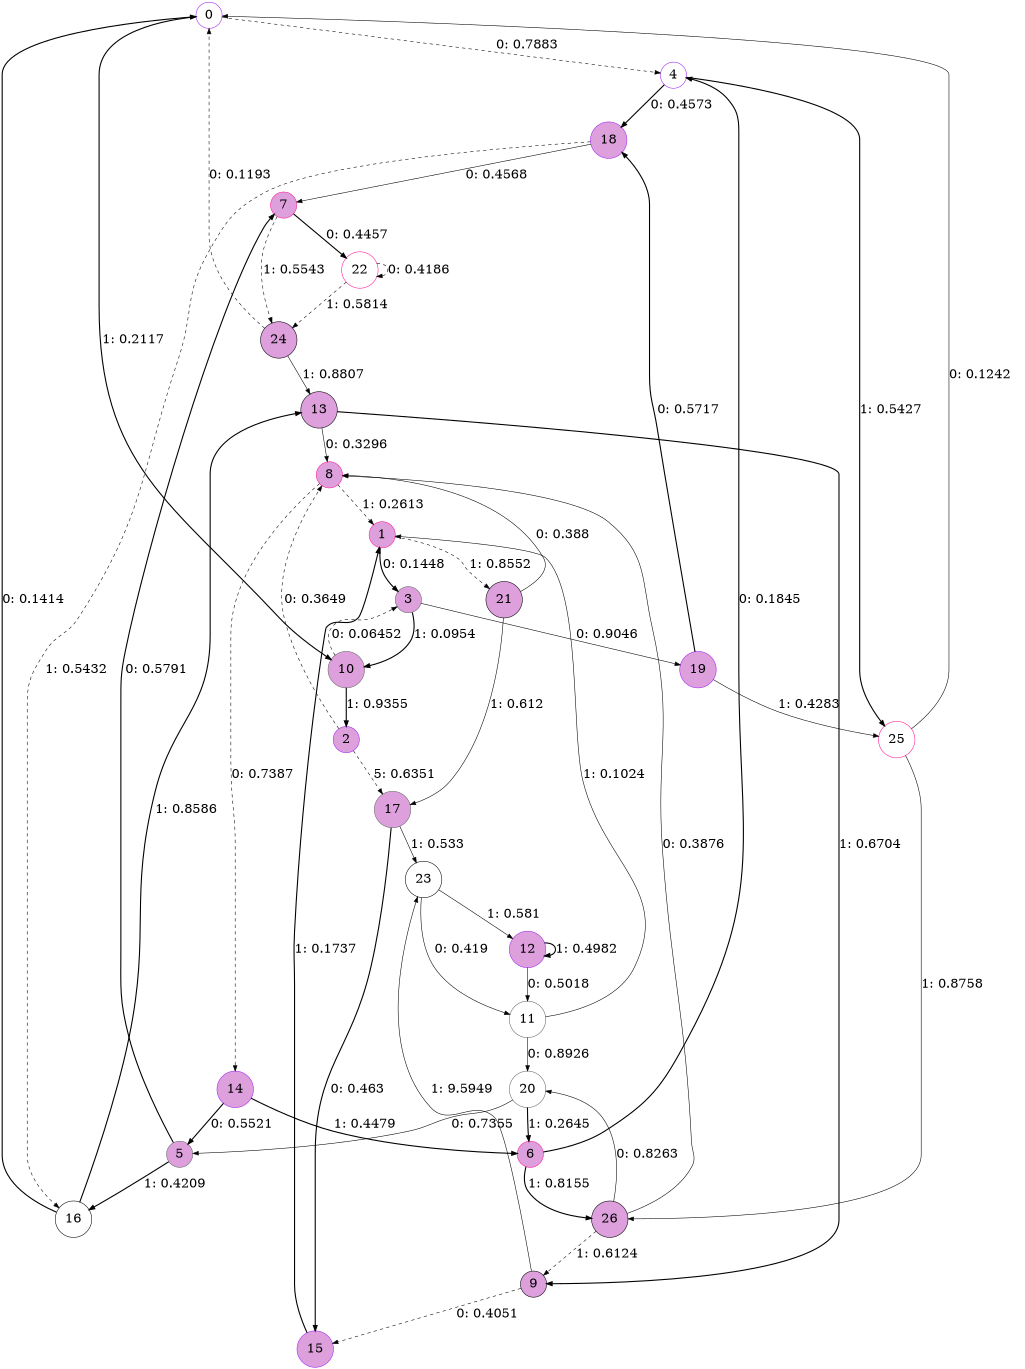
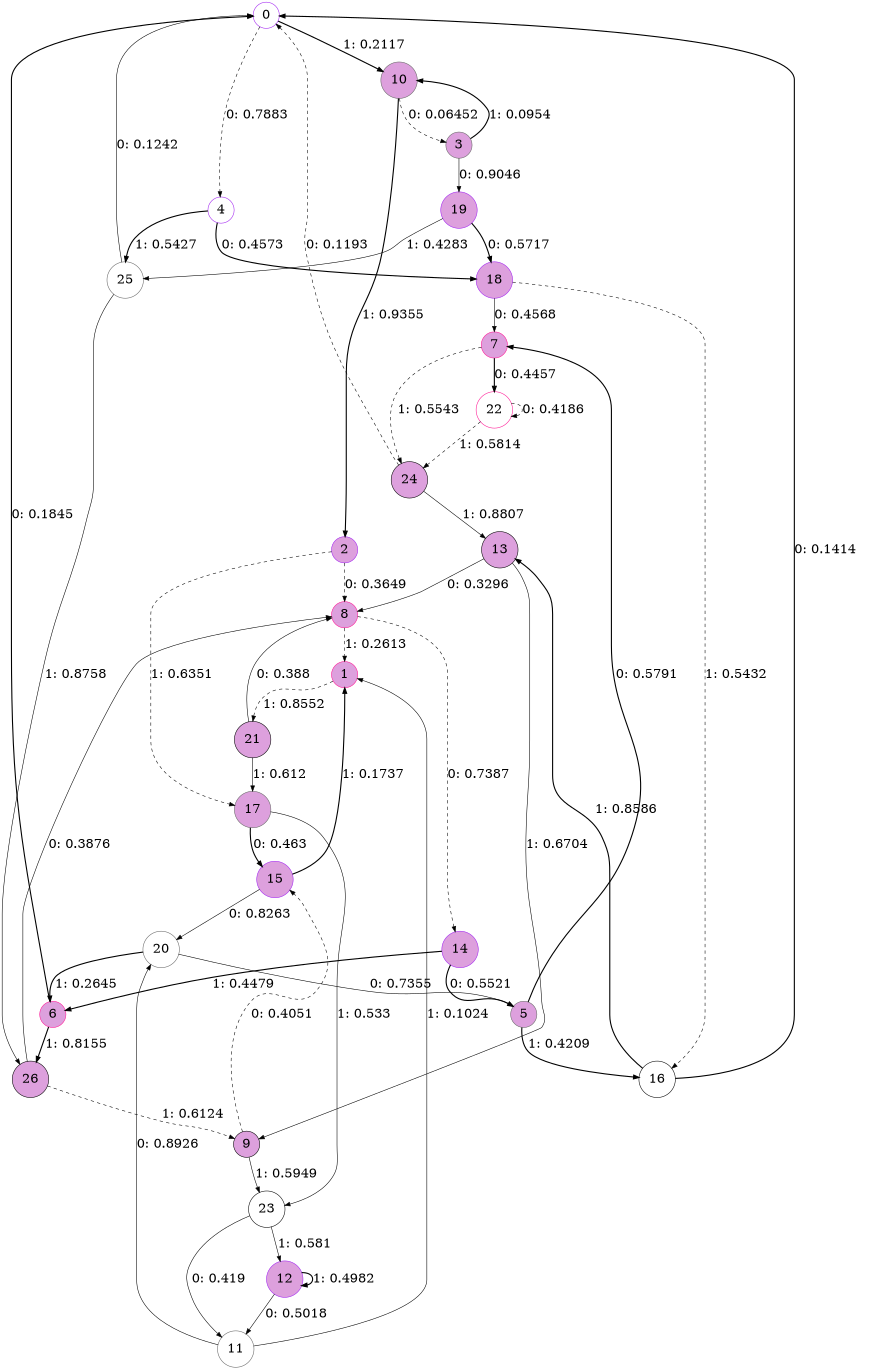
edge "1" -> "3": removed, label "0: 0.1448"
edge "6" -> "4": now "6" -> "0"
node "25": color deeppink -> gray40
edge "13" -> "9": style bold -> solid
edge "2" -> "17": label "5: 0.6351   " -> "1: 0.6351   "
edge "9" -> "23": label "1: 9.5949   " -> "1: 0.5949   "
edge "26" -> "20": now "15" -> "20"
